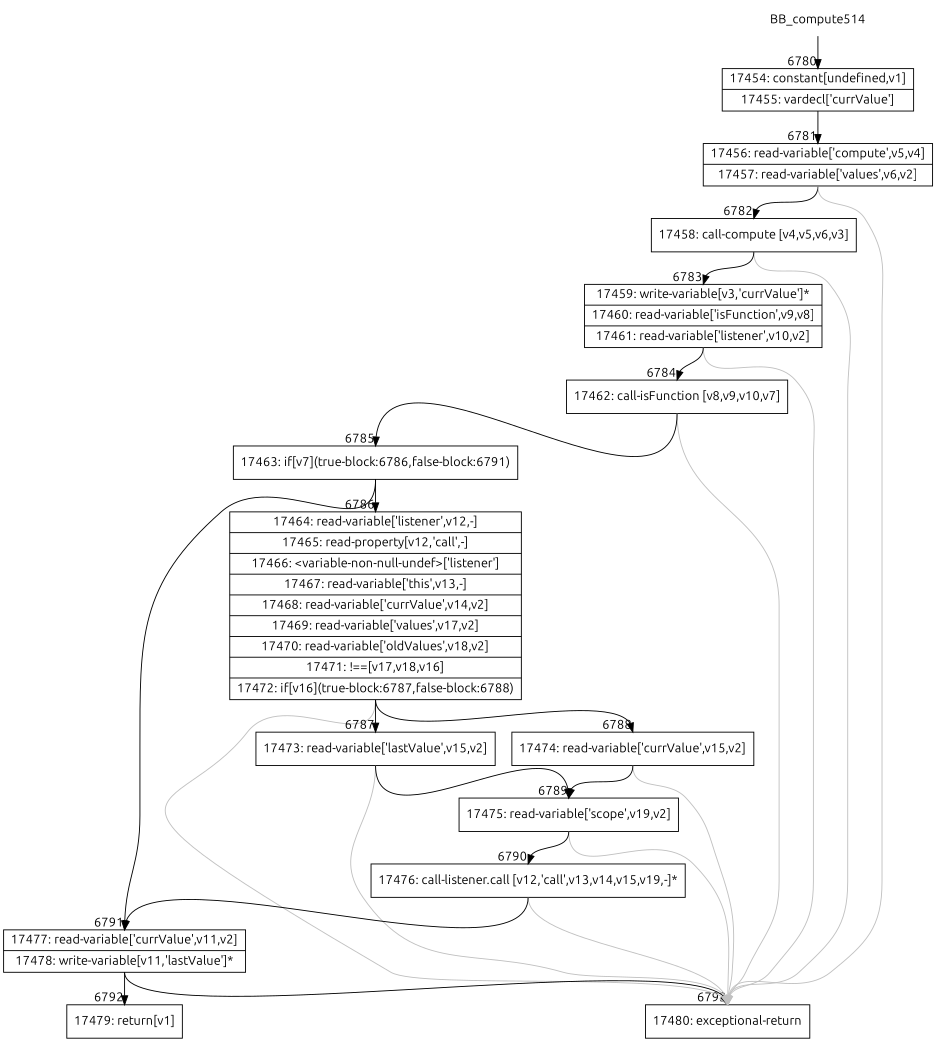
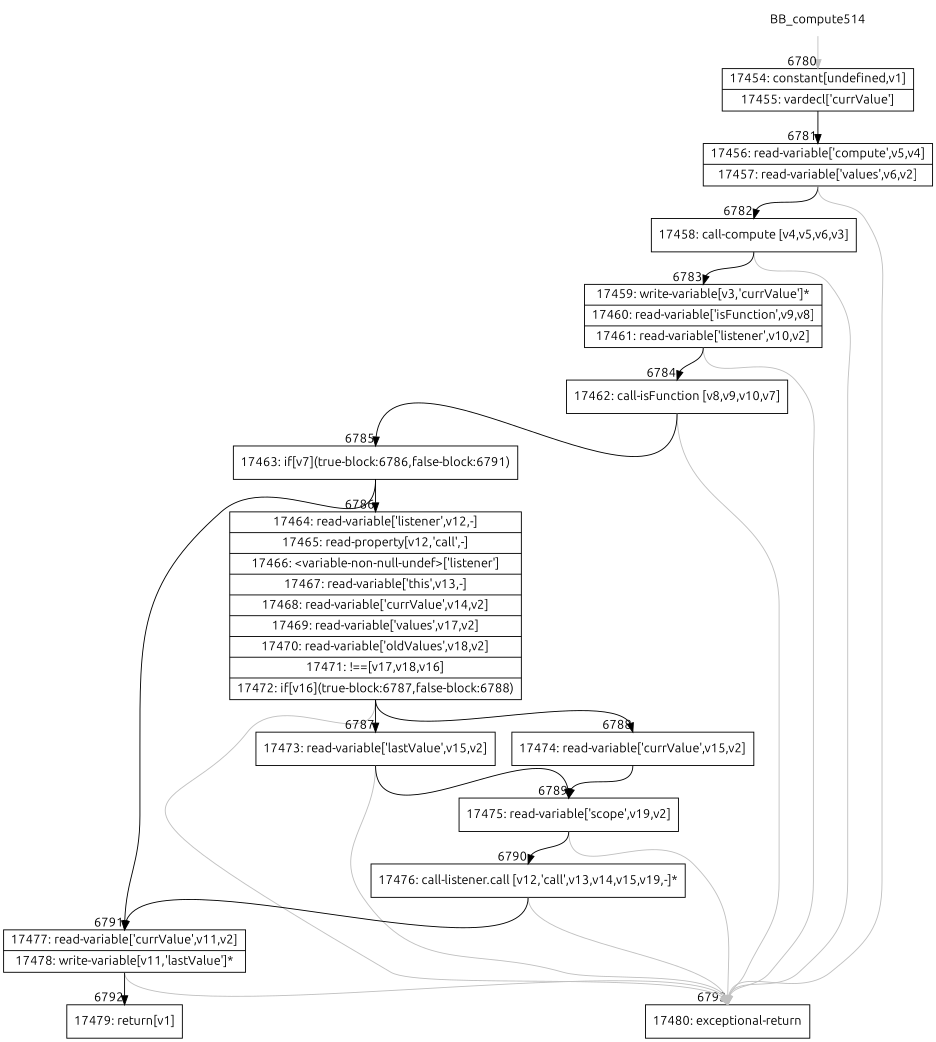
edge "BB_compute514" -> "17454: constant[undefined,v1]": color black -> gray
edge "17474: read-variable['currValue',v15,v2]" -> "17480: exceptional-return": removed
edge "17477: read-variable['currValue',v11,v2]" -> "17480: exceptional-return": color black -> gray
